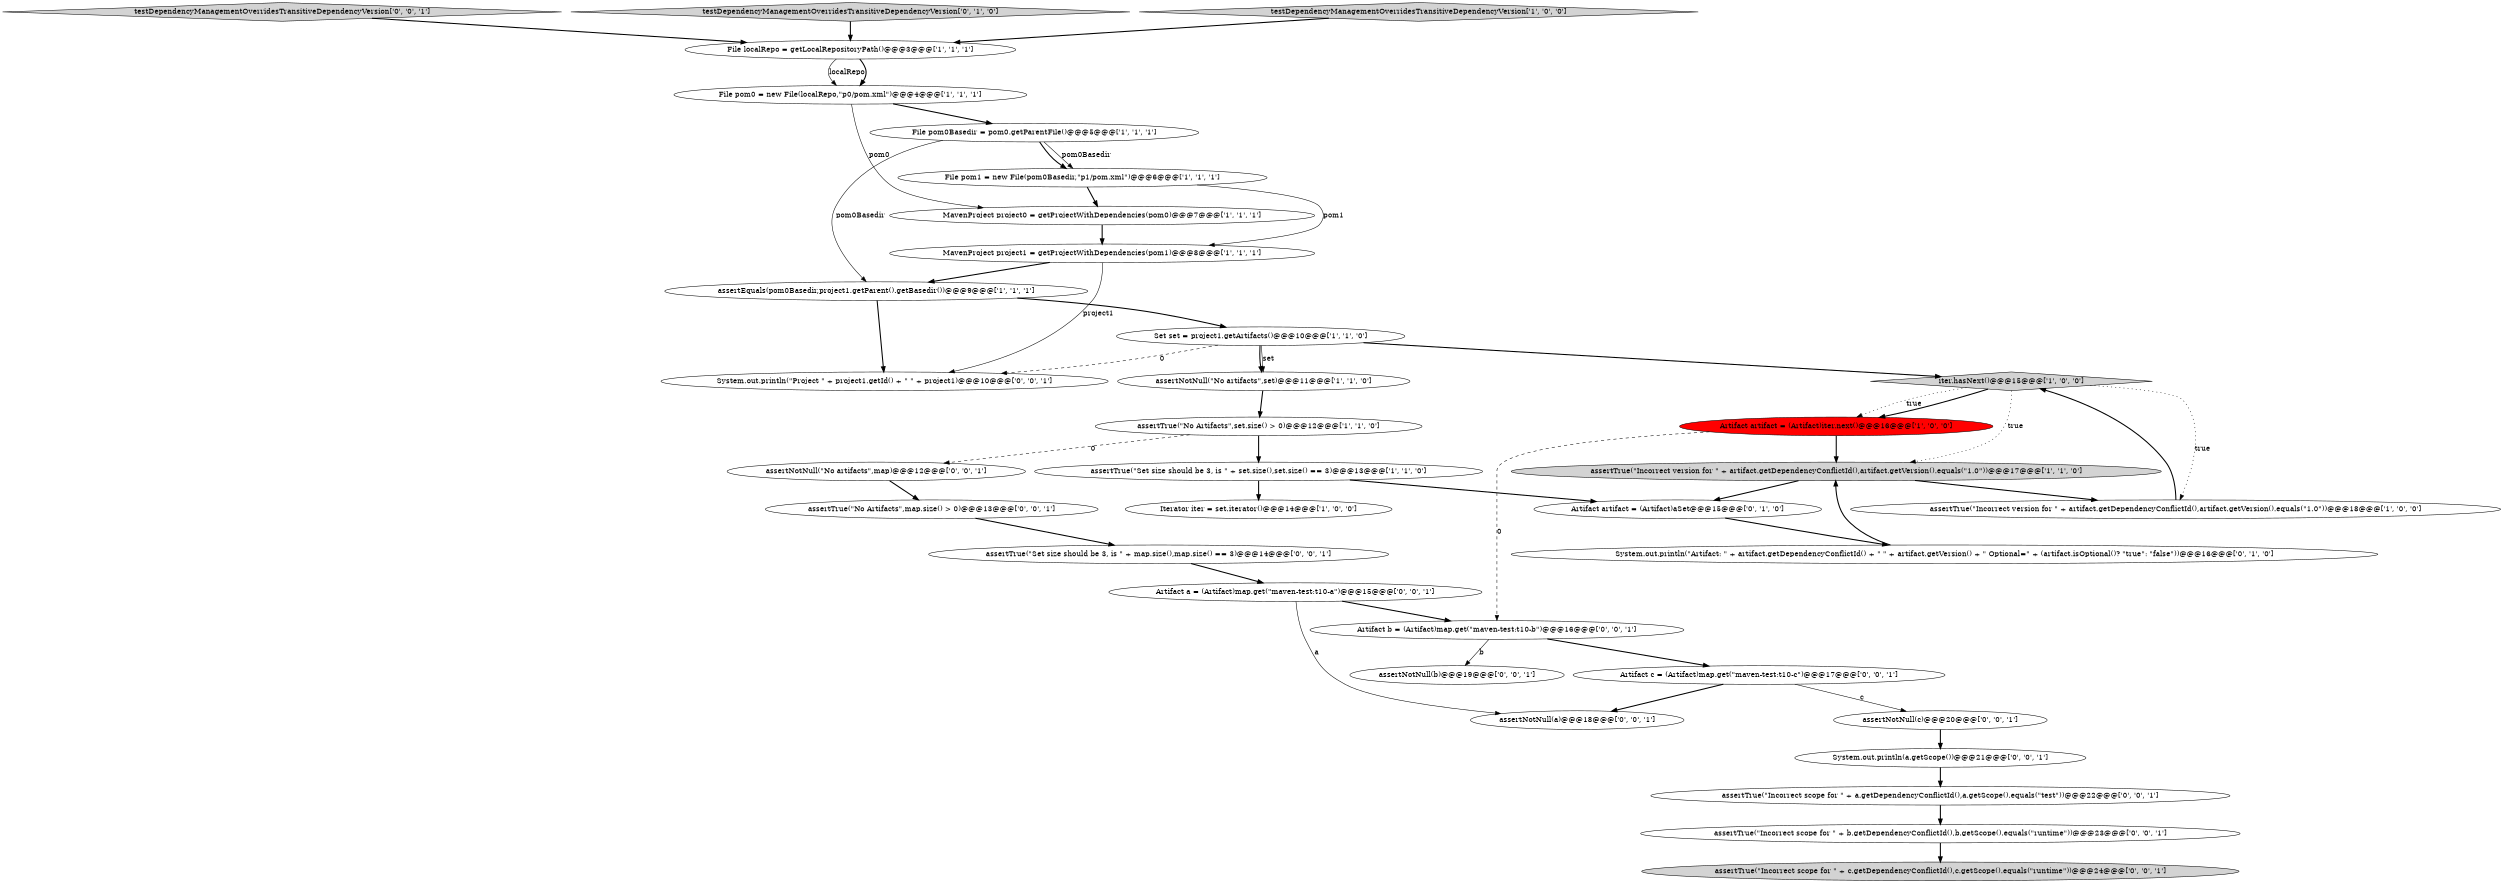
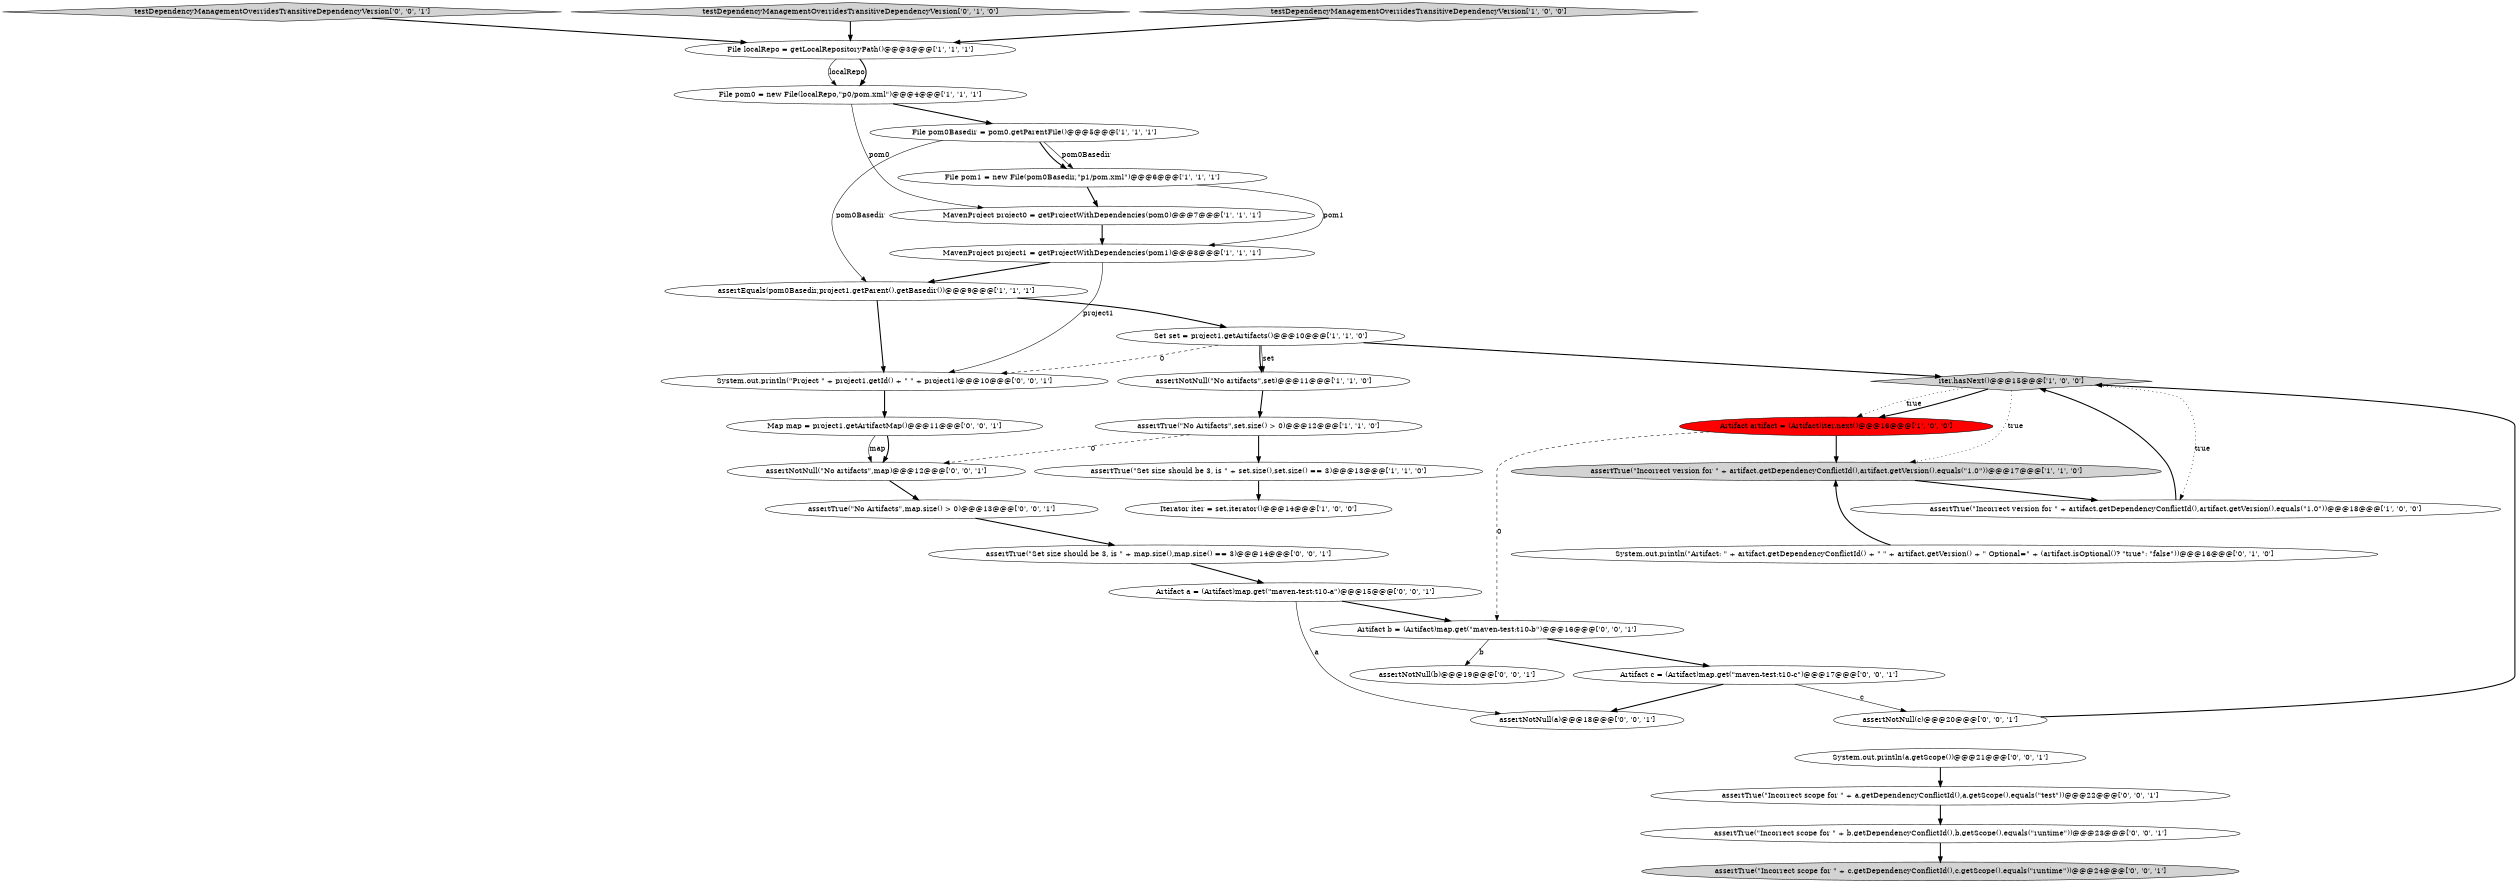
node "Map map = project1.getArtifactMap()@@@11@@@['0', '0', '1']": added
node "Artifact artifact = (Artifact)aSet@@@15@@@['0', '1', '0']": removed
edge "assertNotNull(c)@@@20@@@['0', '0', '1']" -> "System.out.println(a.getScope())@@@21@@@['0', '0', '1']": now "assertNotNull(c)@@@20@@@['0', '0', '1']" -> "iter.hasNext()@@@15@@@['1', '0', '0']"
